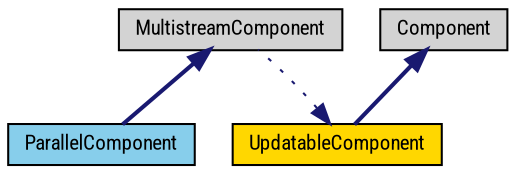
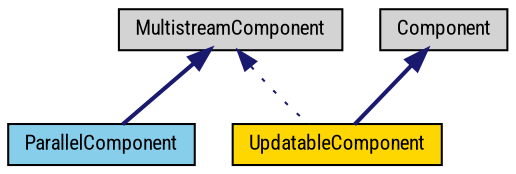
edge "MultistreamComponent" -> "UpdatableComponent": reversed
